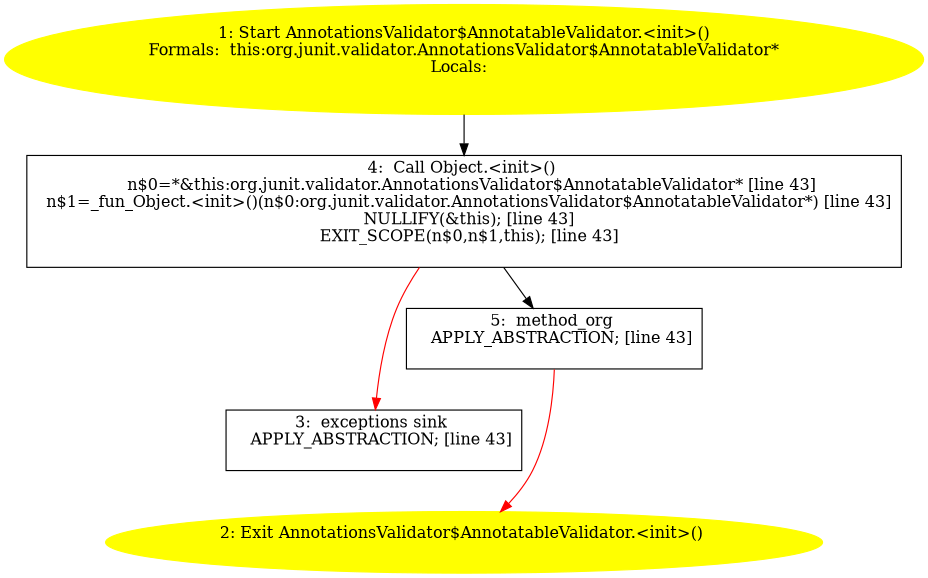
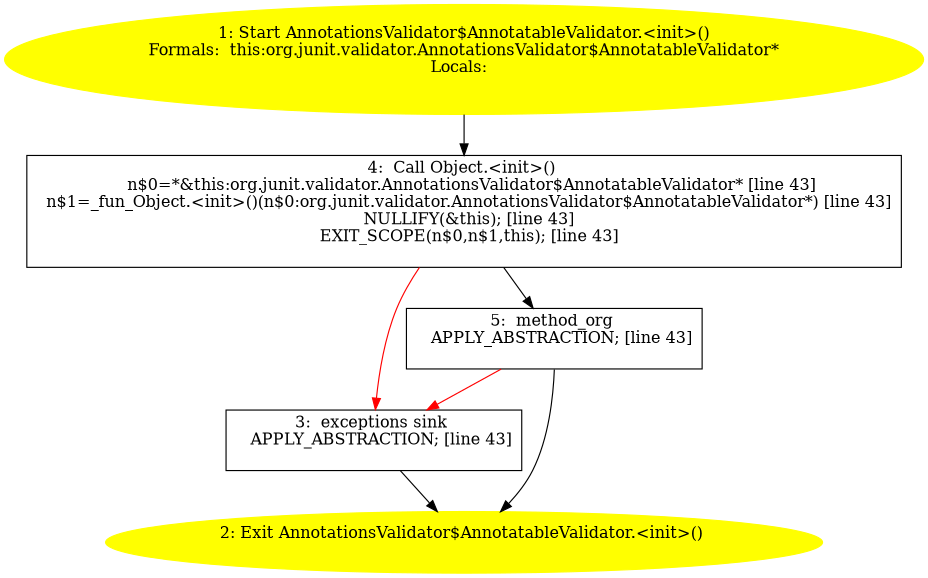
edge "5:  method_org APPLY_ABSTRACTION; [line 43]" -> "3:  exceptions sink APPLY_ABSTRACTION; [line 43]": added
edge "5:  method_org APPLY_ABSTRACTION; [line 43]" -> "2: Exit AnnotationsValidator$AnnotatableValidator.<init>()": color red -> black
edge "3:  exceptions sink APPLY_ABSTRACTION; [line 43]" -> "2: Exit AnnotationsValidator$AnnotatableValidator.<init>()": added
